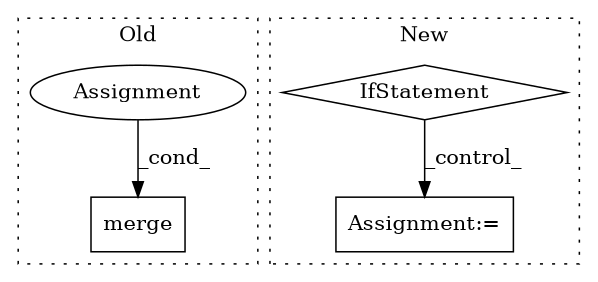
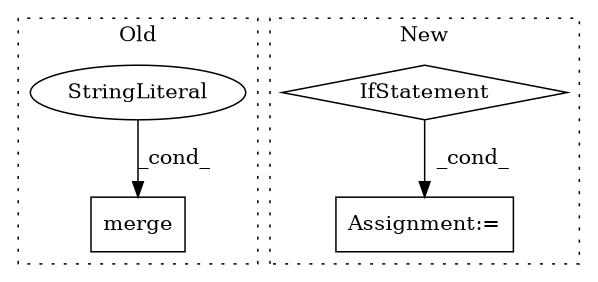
node "Assignment": label "Assignment" -> "StringLiteral"
edge "IfStatement" -> "Assignment:=": label "_control_" -> "_cond_"
